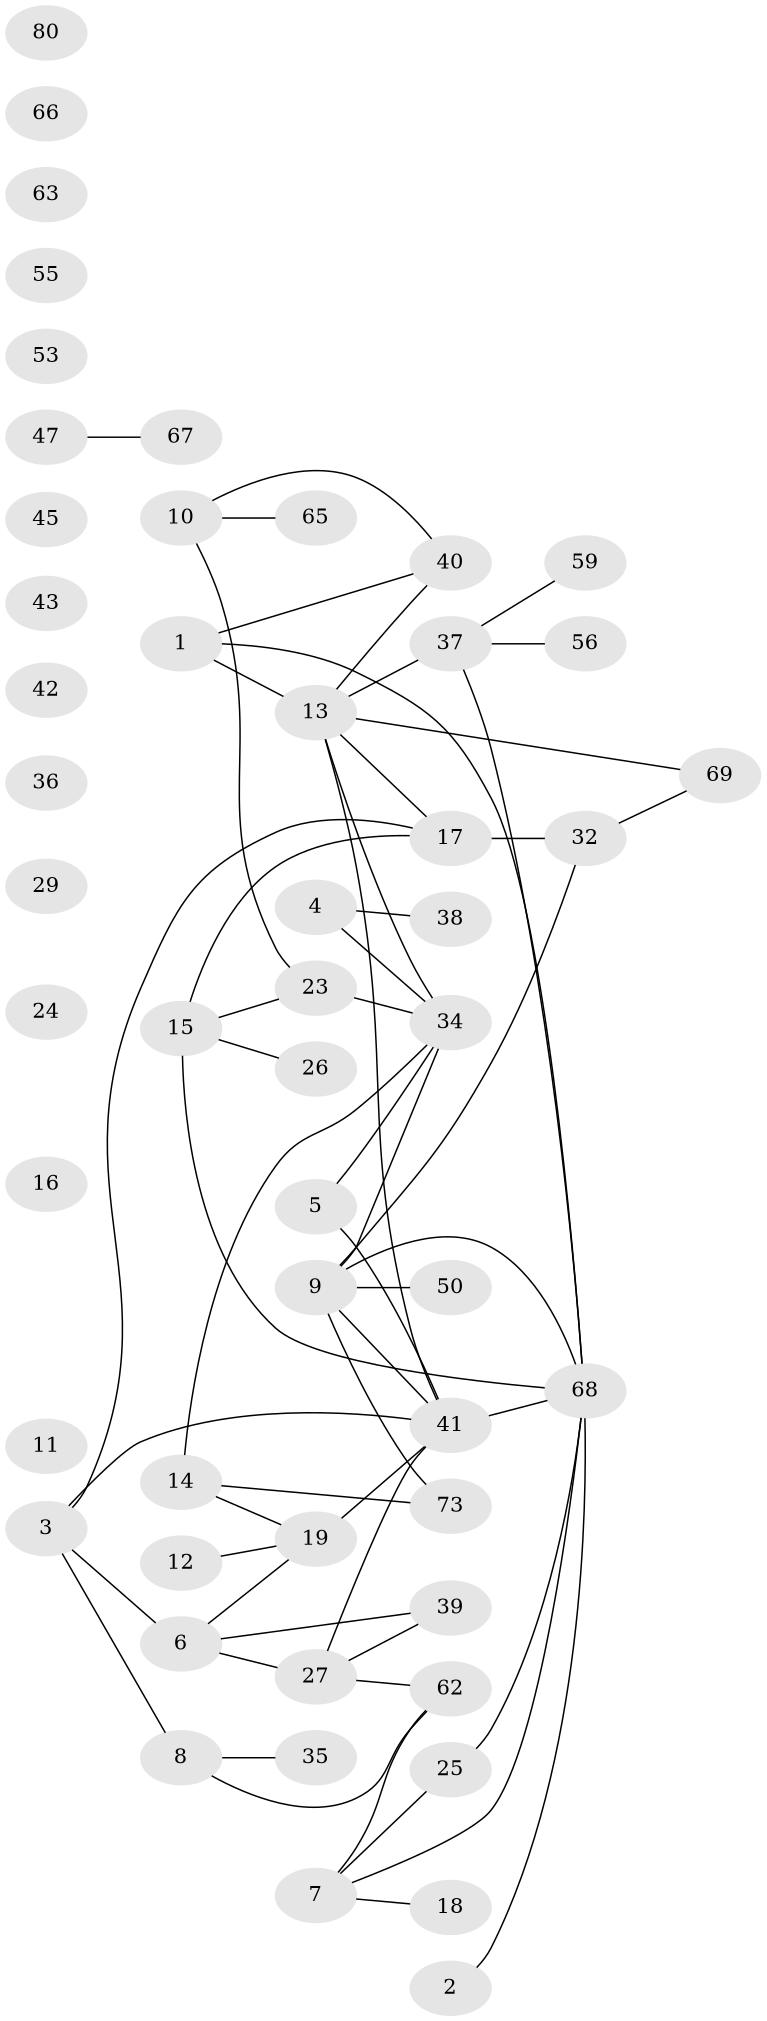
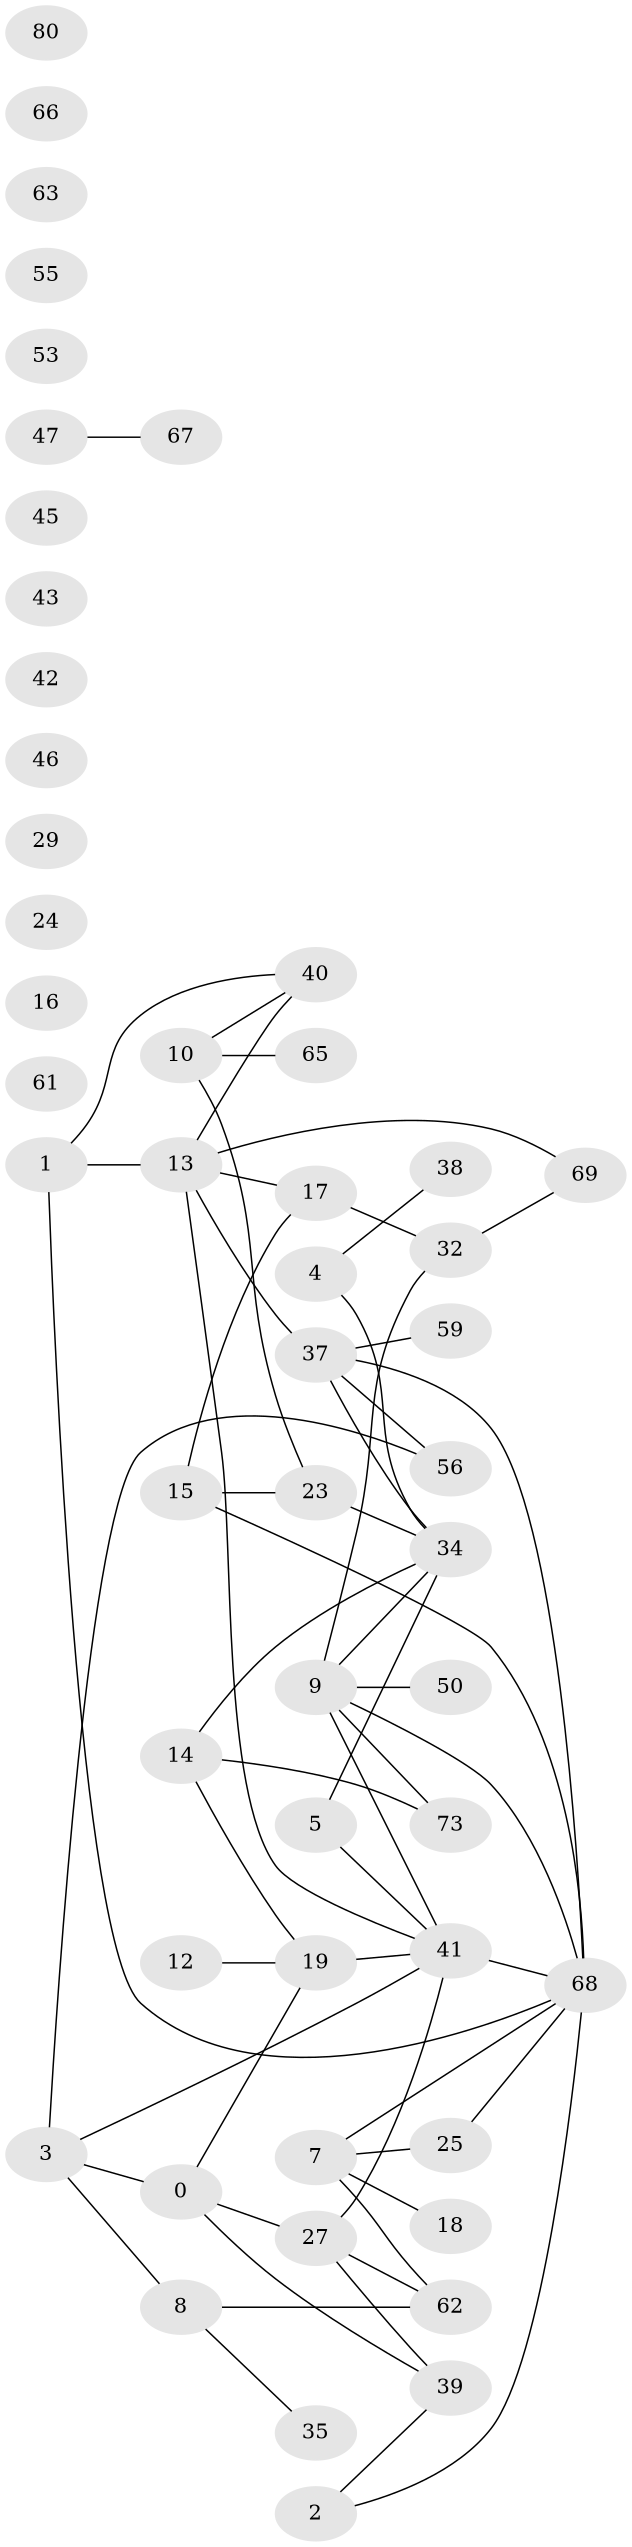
node "36": label "36" -> "46"
edge "13" -- "34": now "37" -- "34"
node "26": removed
edge "17" -- "3": now "56" -- "3"
node "11": label "11" -> "61"
node "6": label "6" -> "0"
edge "39" -- "2": added
